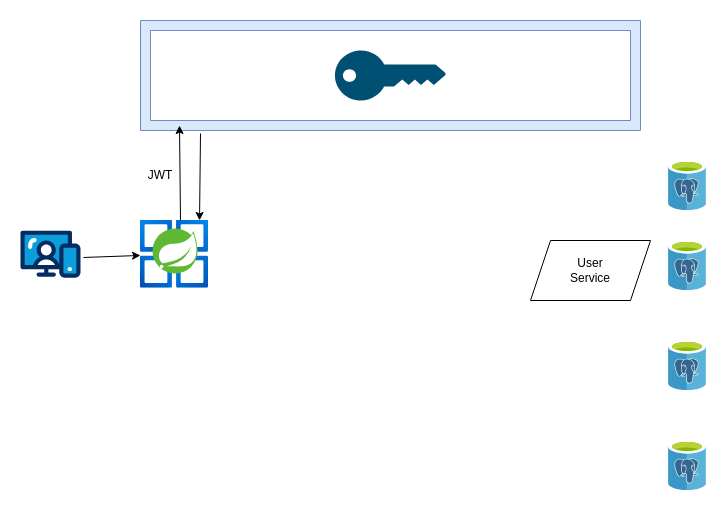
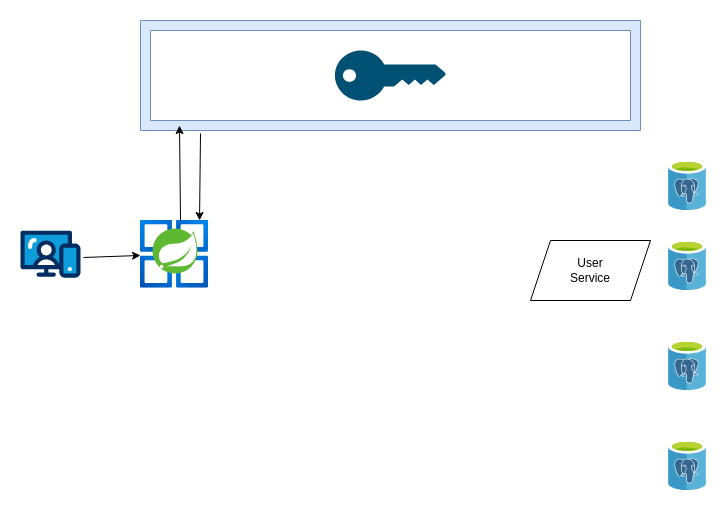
node "JWT": removed
